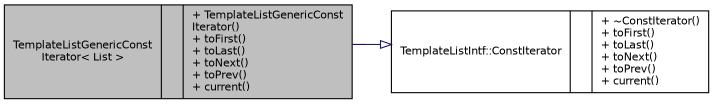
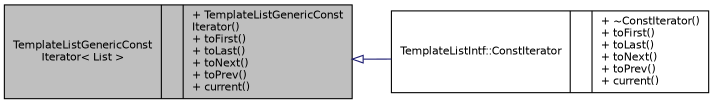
edge "TemplateListGenericConst" -> "TemplateListIntf::ConstIterator": reversed
